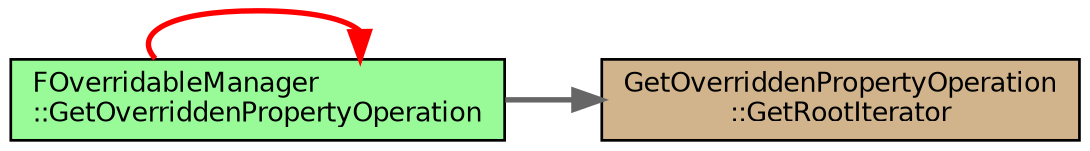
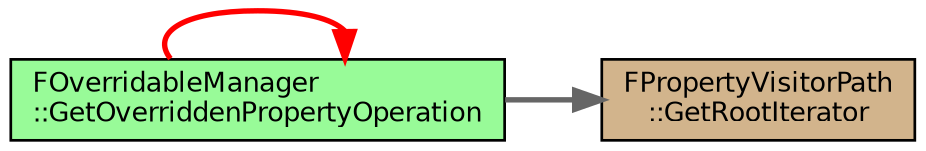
node "GetOverriddenPropertyOperation ::GetRootIterator": label "GetOverriddenPropertyOperation ::GetRootIterator" -> "FPropertyVisitorPath ::GetRootIterator"
